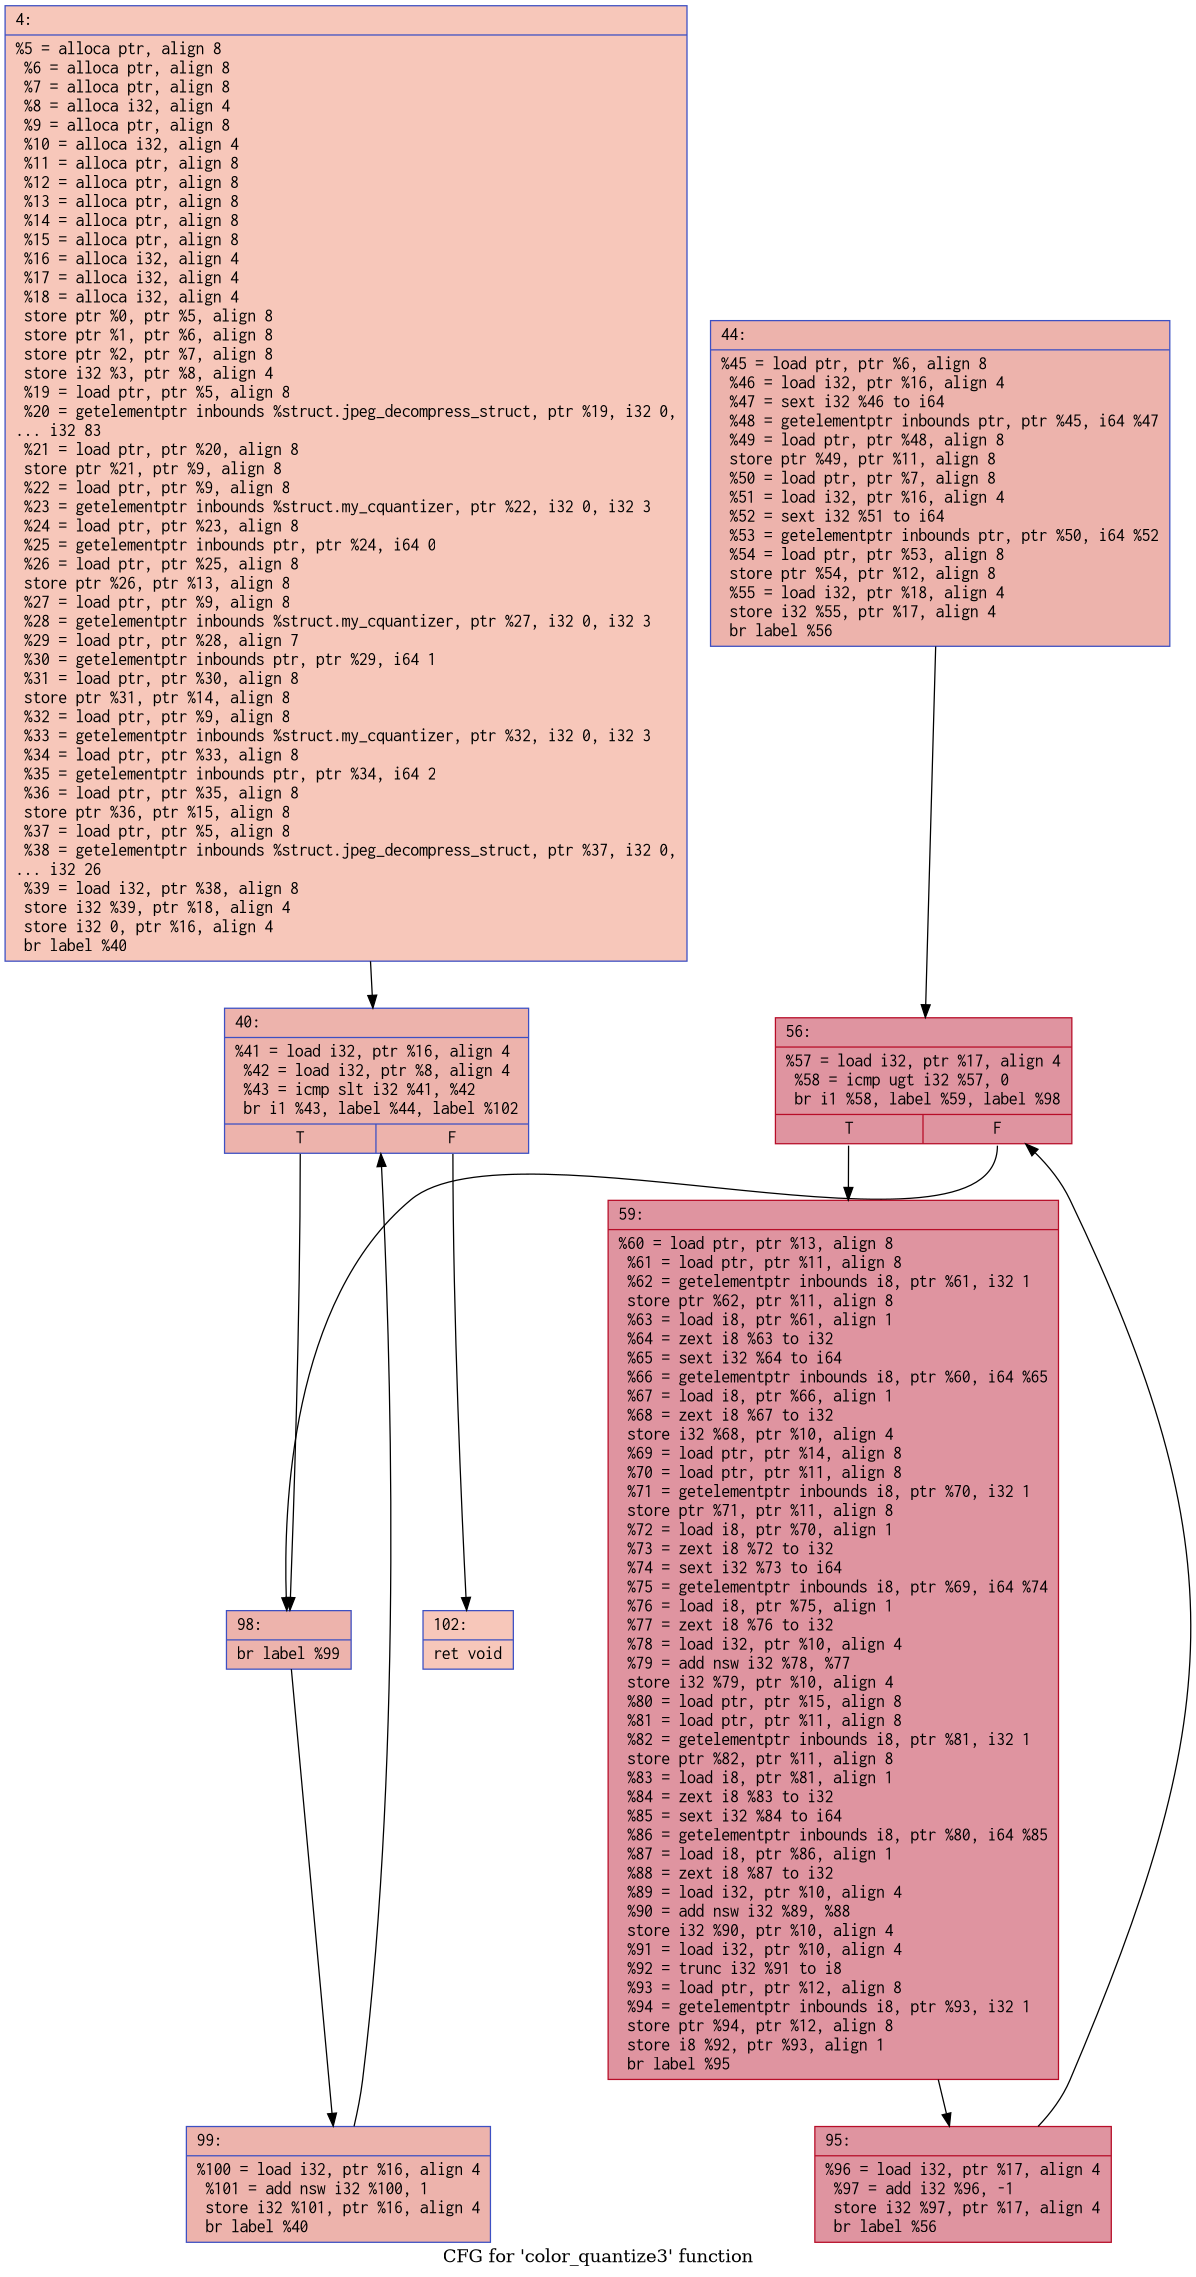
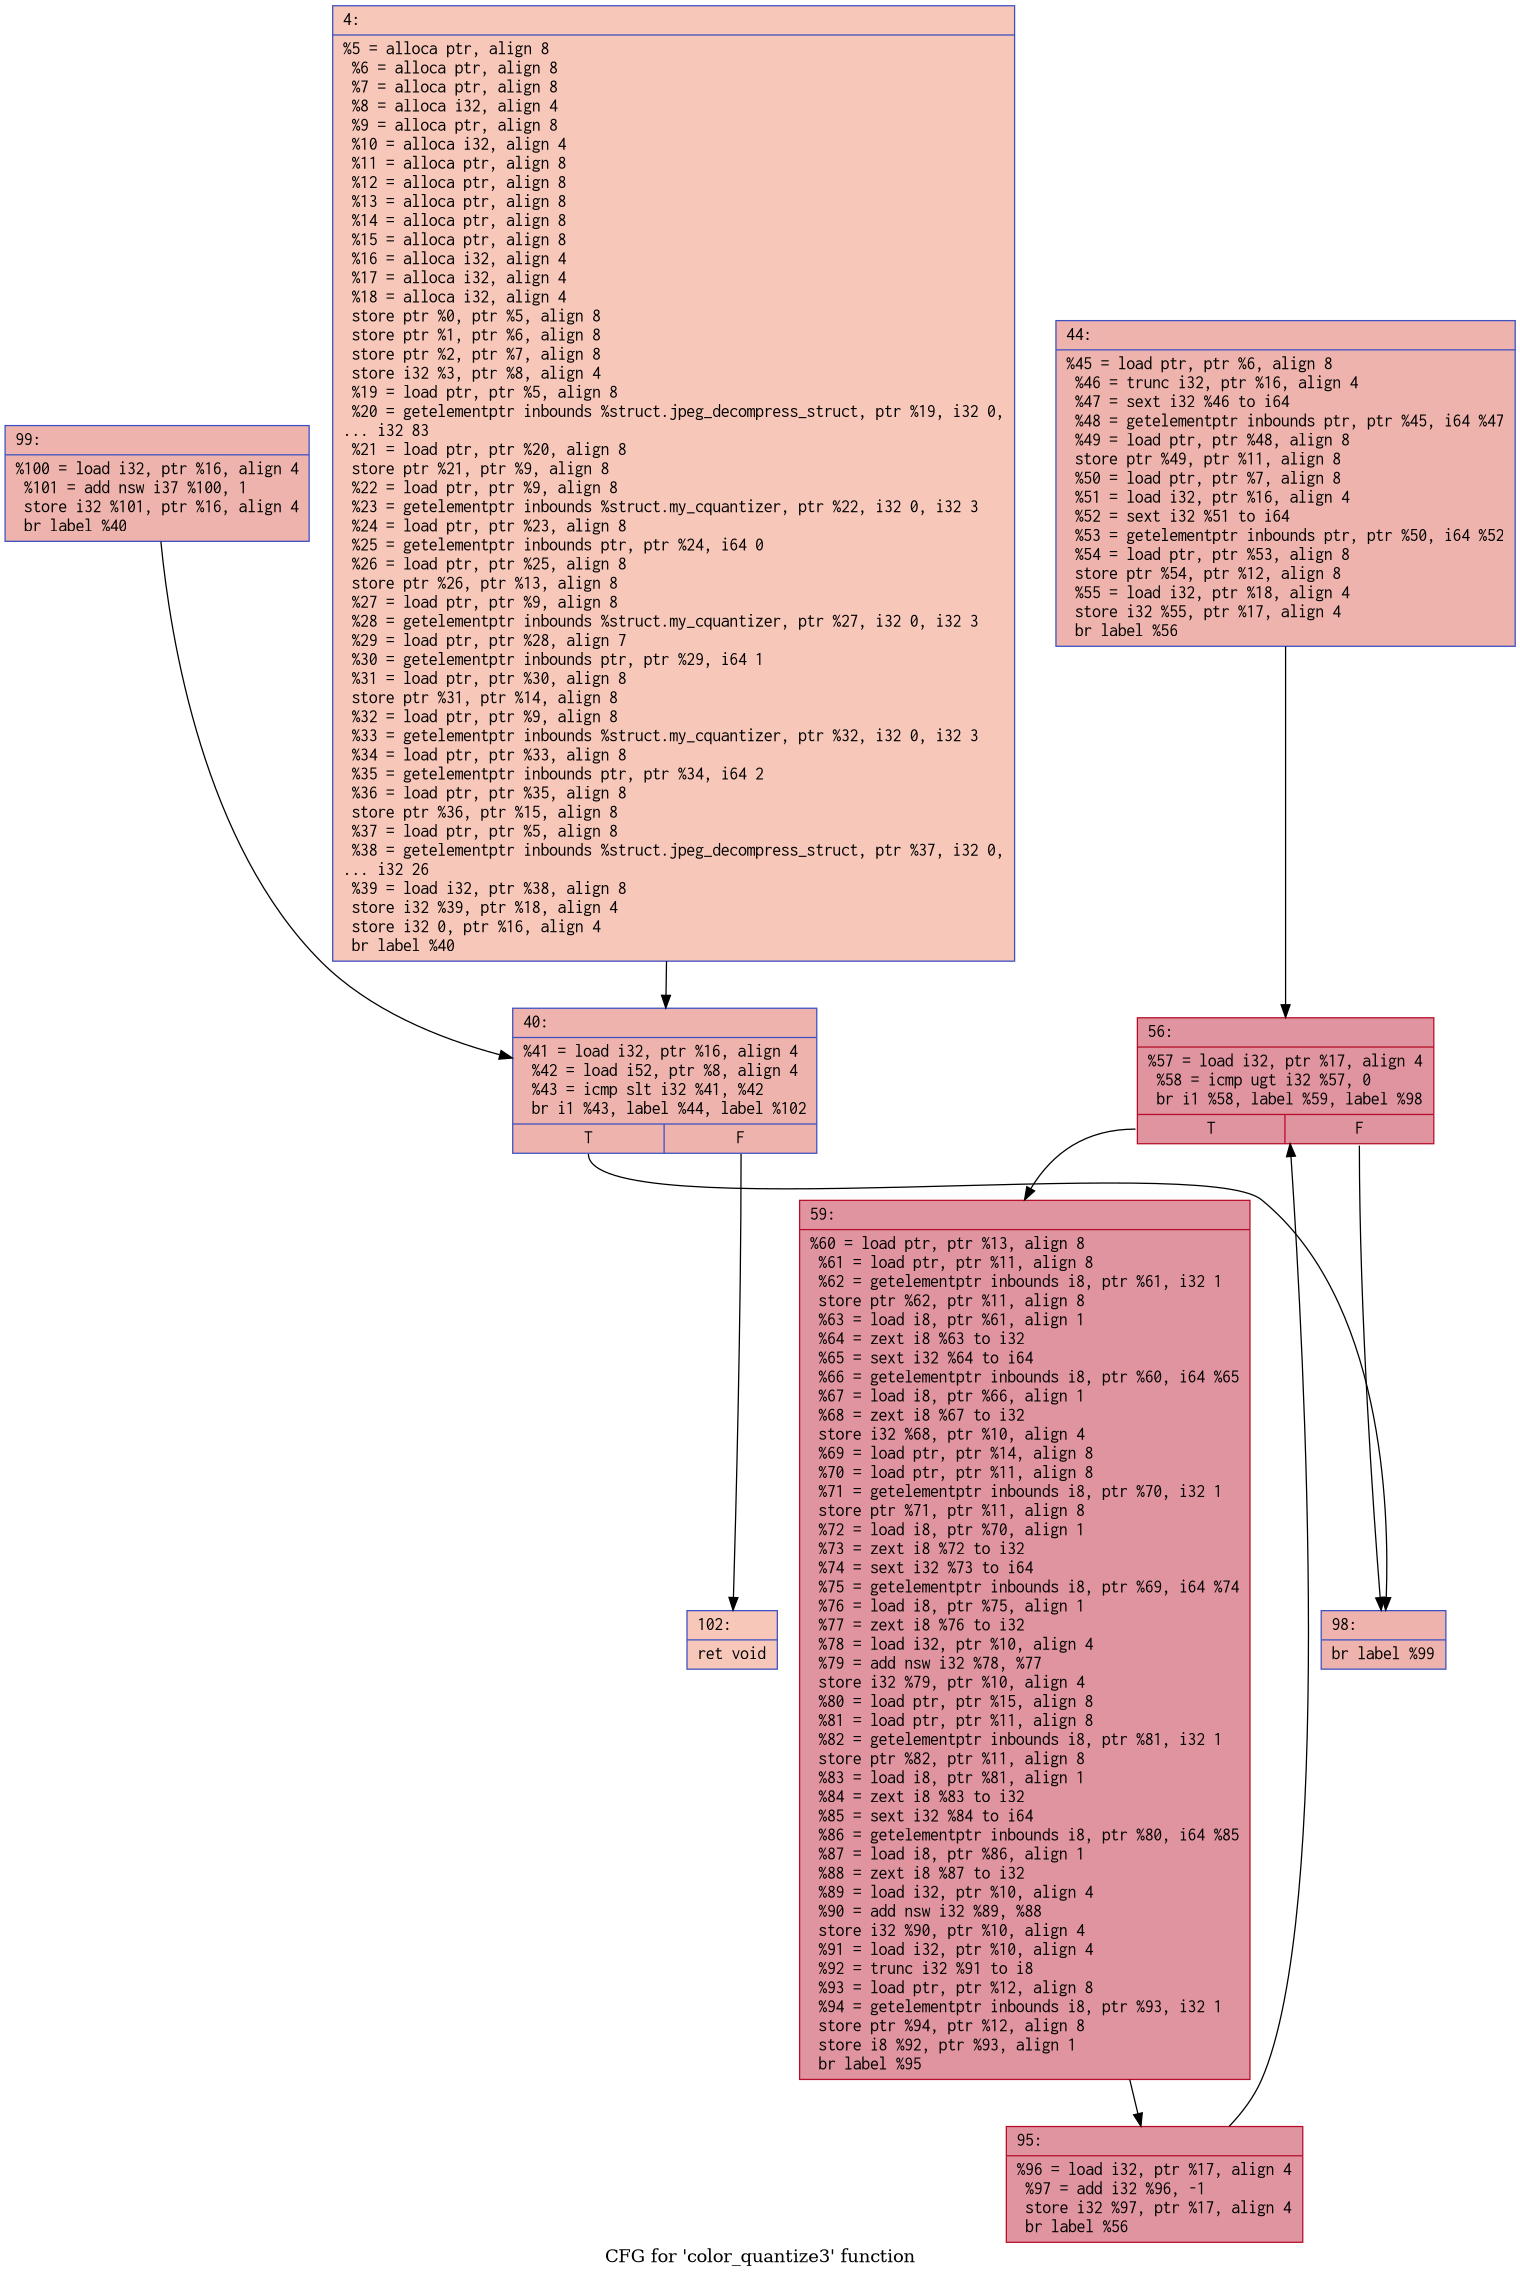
node "44:": text "%46 = load i32, ptr %16, align 4" -> "%46 = trunc i32, ptr %16, align 4"
node "40:": text "%42 = load i32, ptr %8, align 4" -> "%42 = load i52, ptr %8, align 4"
edge "98:" -> "99:": removed
node "99:": text "%101 = add nsw i32 %100, 1" -> "%101 = add nsw i37 %100, 1"
